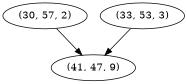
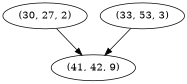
node "(30, 57, 2)": label "(30, 57, 2)" -> "(30, 27, 2)"
node "(41, 47, 9)": label "(41, 47, 9)" -> "(41, 42, 9)"
